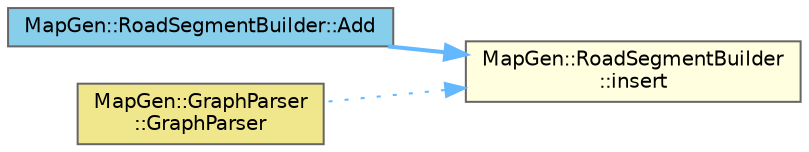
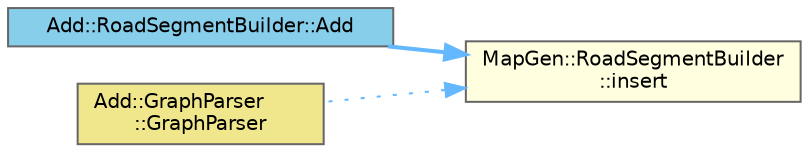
node "MapGen::RoadSegmentBuilder::Add": label "MapGen::RoadSegmentBuilder::Add" -> "Add::RoadSegmentBuilder::Add"
node "MapGen::GraphParser ::GraphParser": label "MapGen::GraphParser ::GraphParser" -> "Add::GraphParser ::GraphParser"
